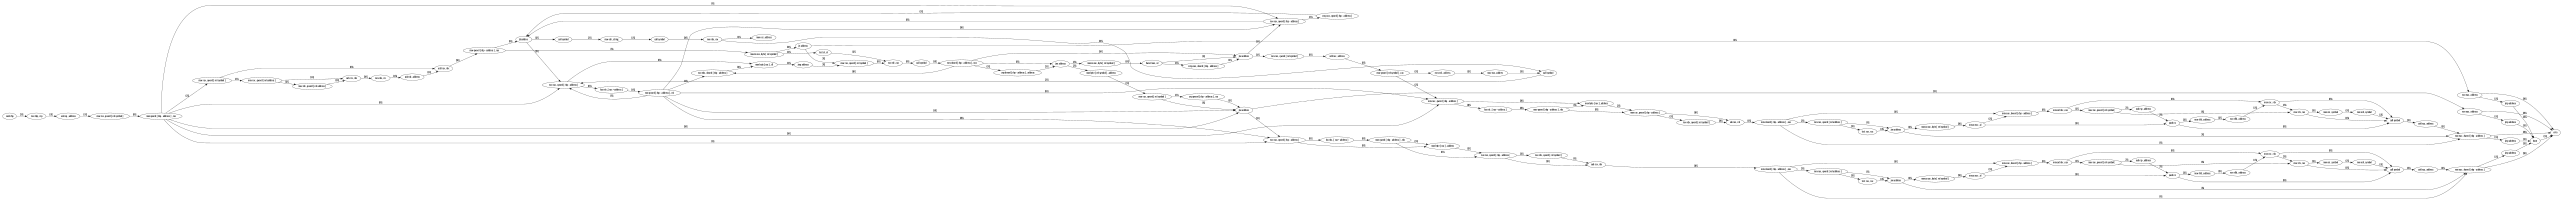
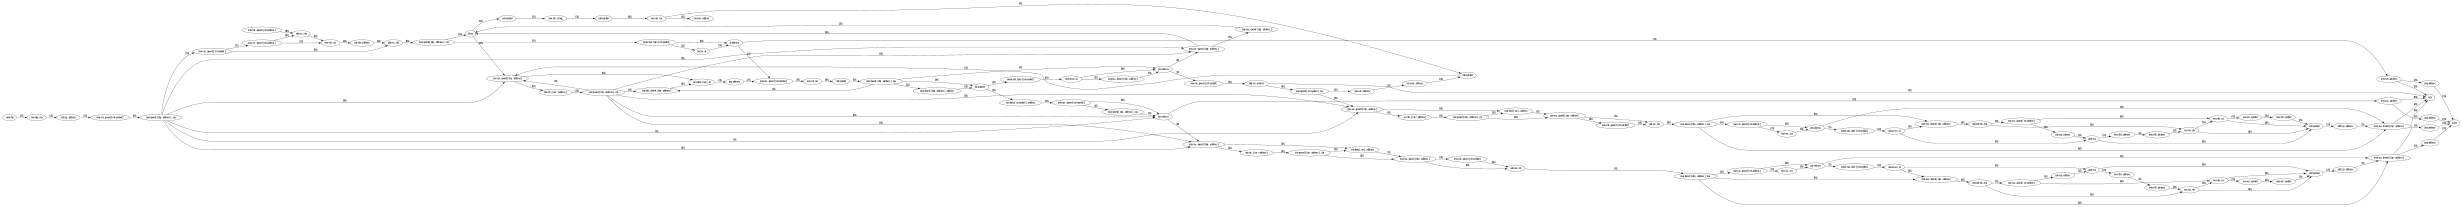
node "jb address": label "jb address" -> "jb rcx"
edge "test al , al" -> "mov rdi , rax": now "test al , al" -> "je address"
edge "mov rcx , qword [ rel address ]" -> "mov rdx , qword [ rel address ]": now "mov rcx , qword [ rel address ]" -> "mov rdx , rcx"
edge "leave" -> "retn": now "add rax , address" -> "retn"
